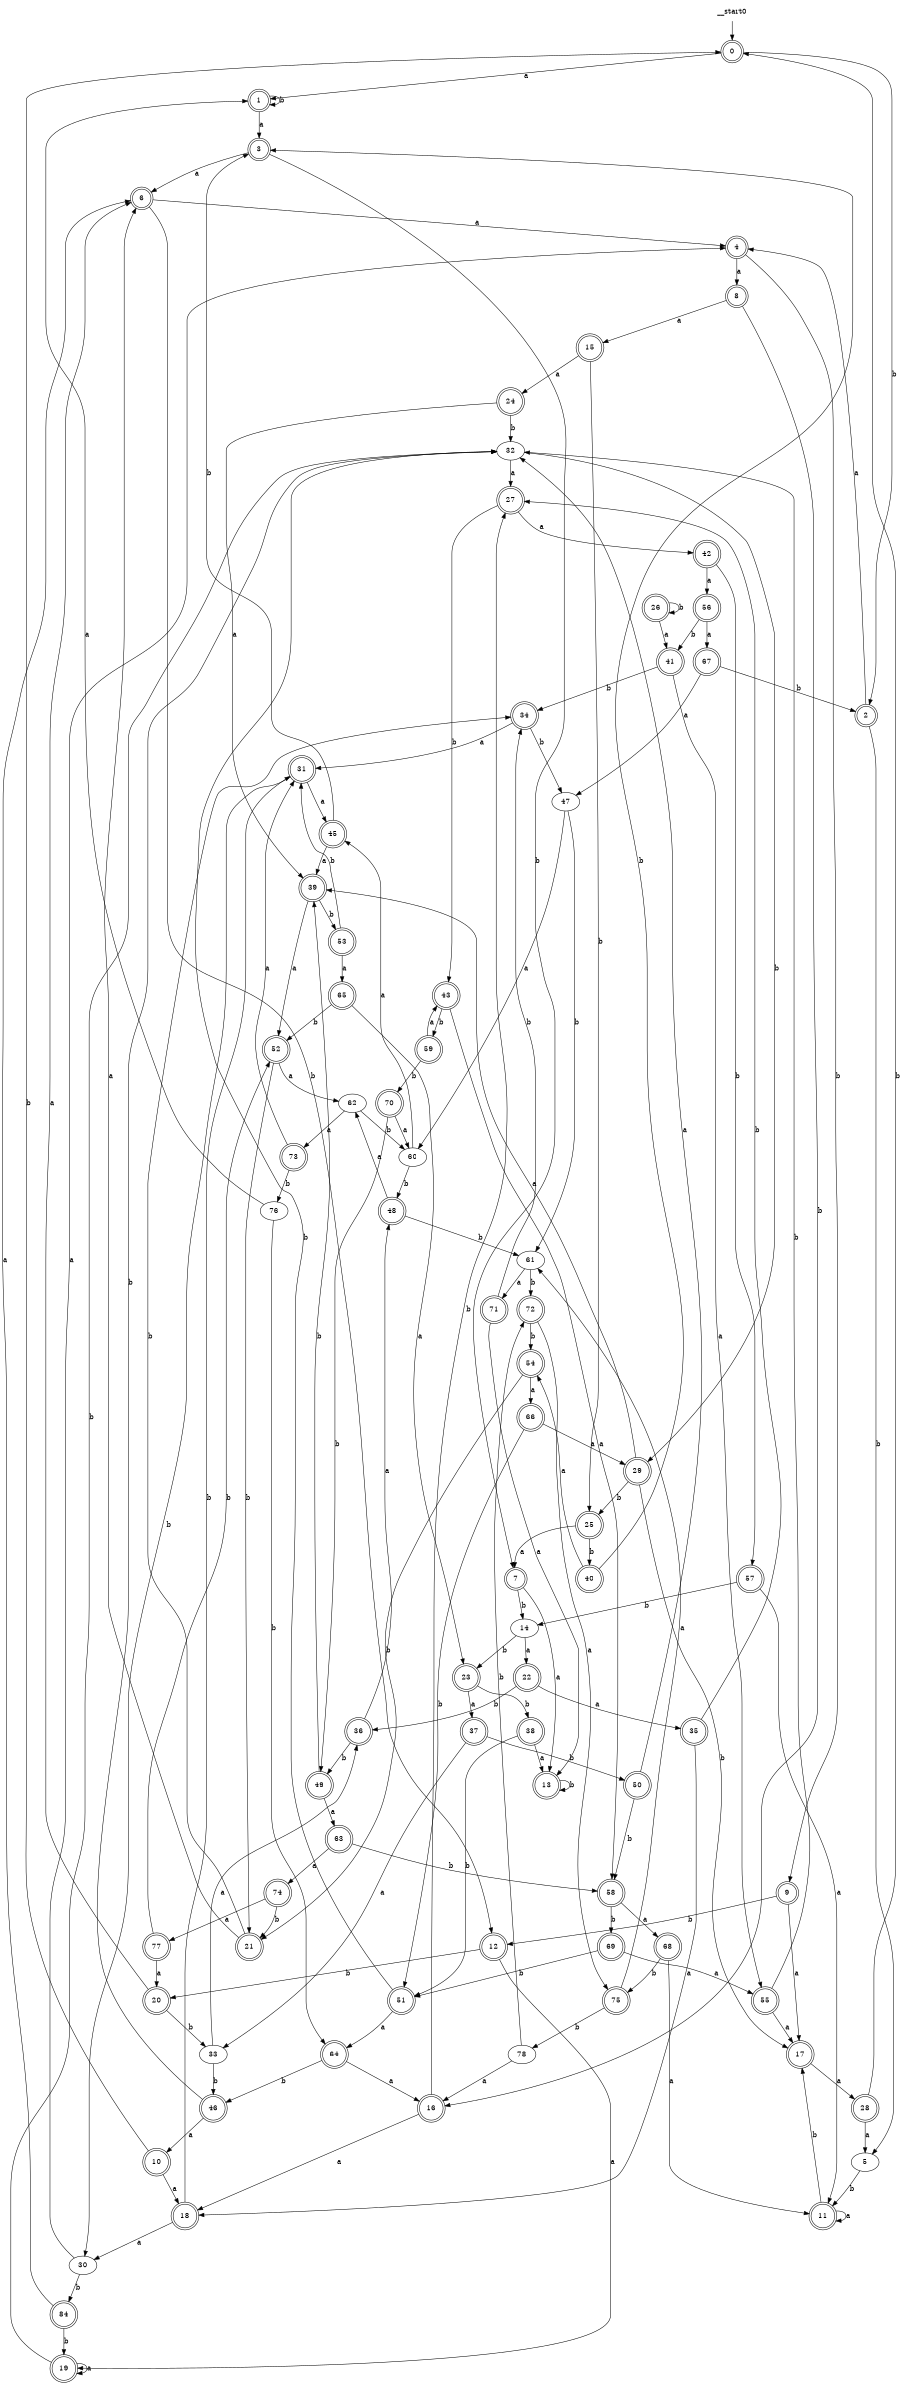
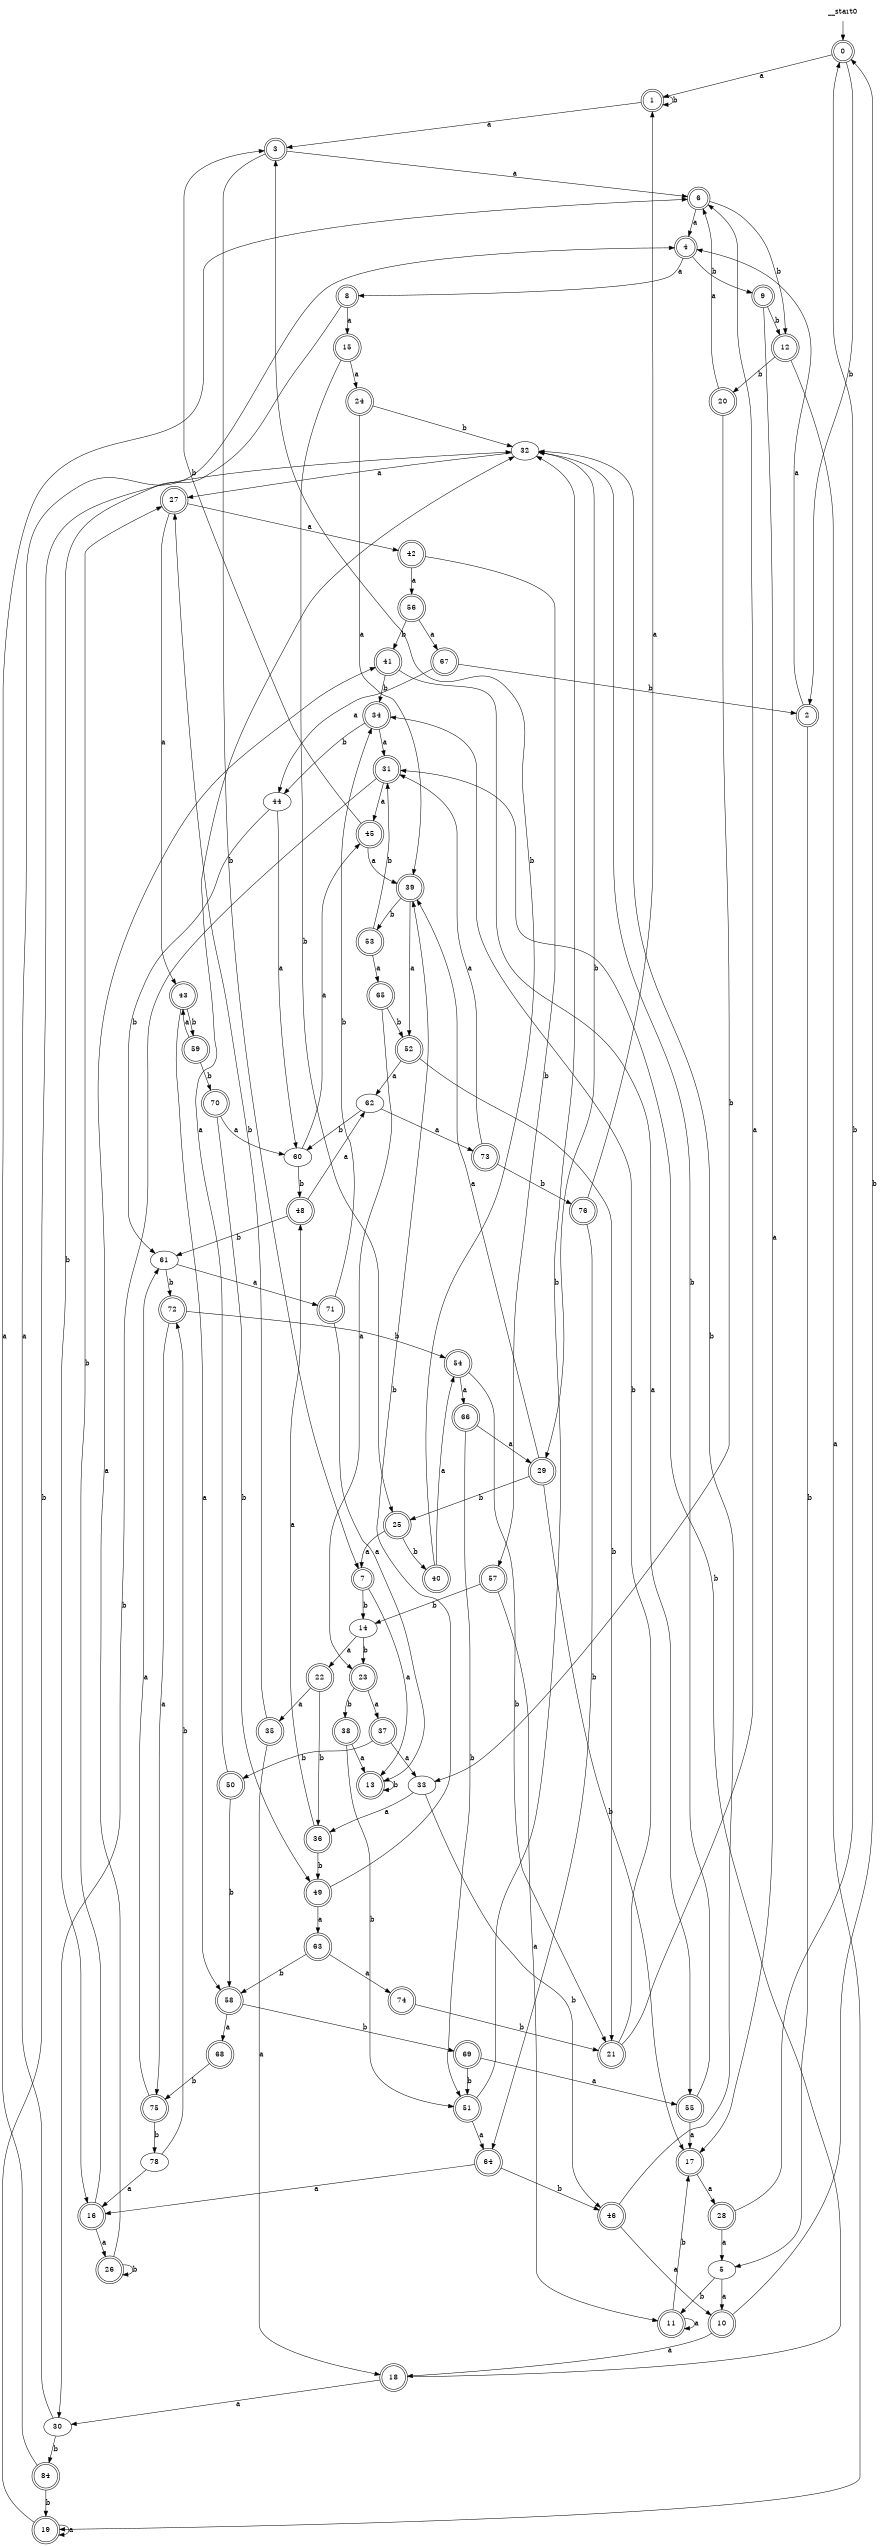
edge "27" -> "43": label "b" -> "a"
node "47": label "47" -> "44"
node "76": shape ellipse -> doublecircle
node "77": removed
edge "68" -> "11": removed, label "a"
edge "16" -> "18": now "16" -> "26"
edge "5" -> "10": added, label "a"
